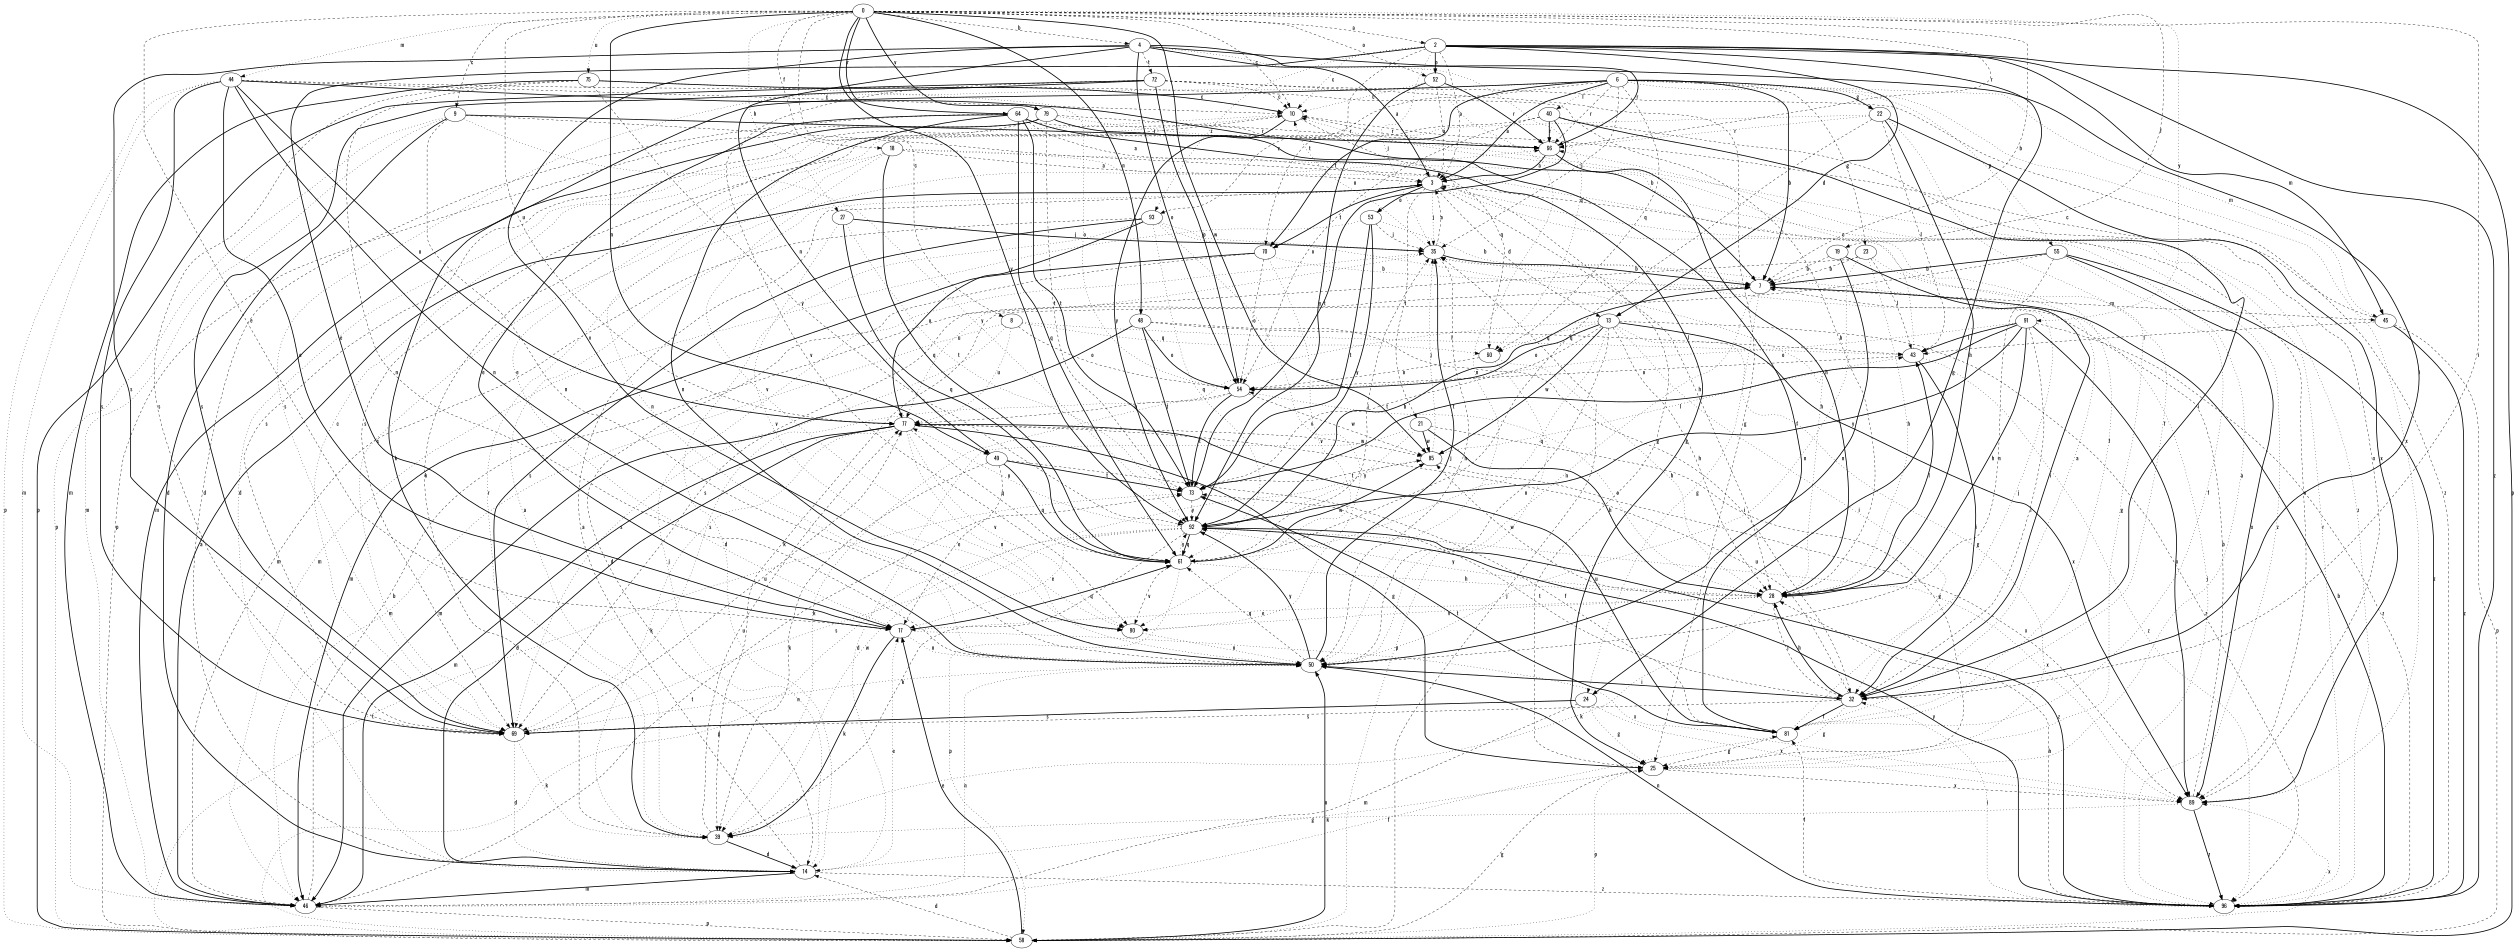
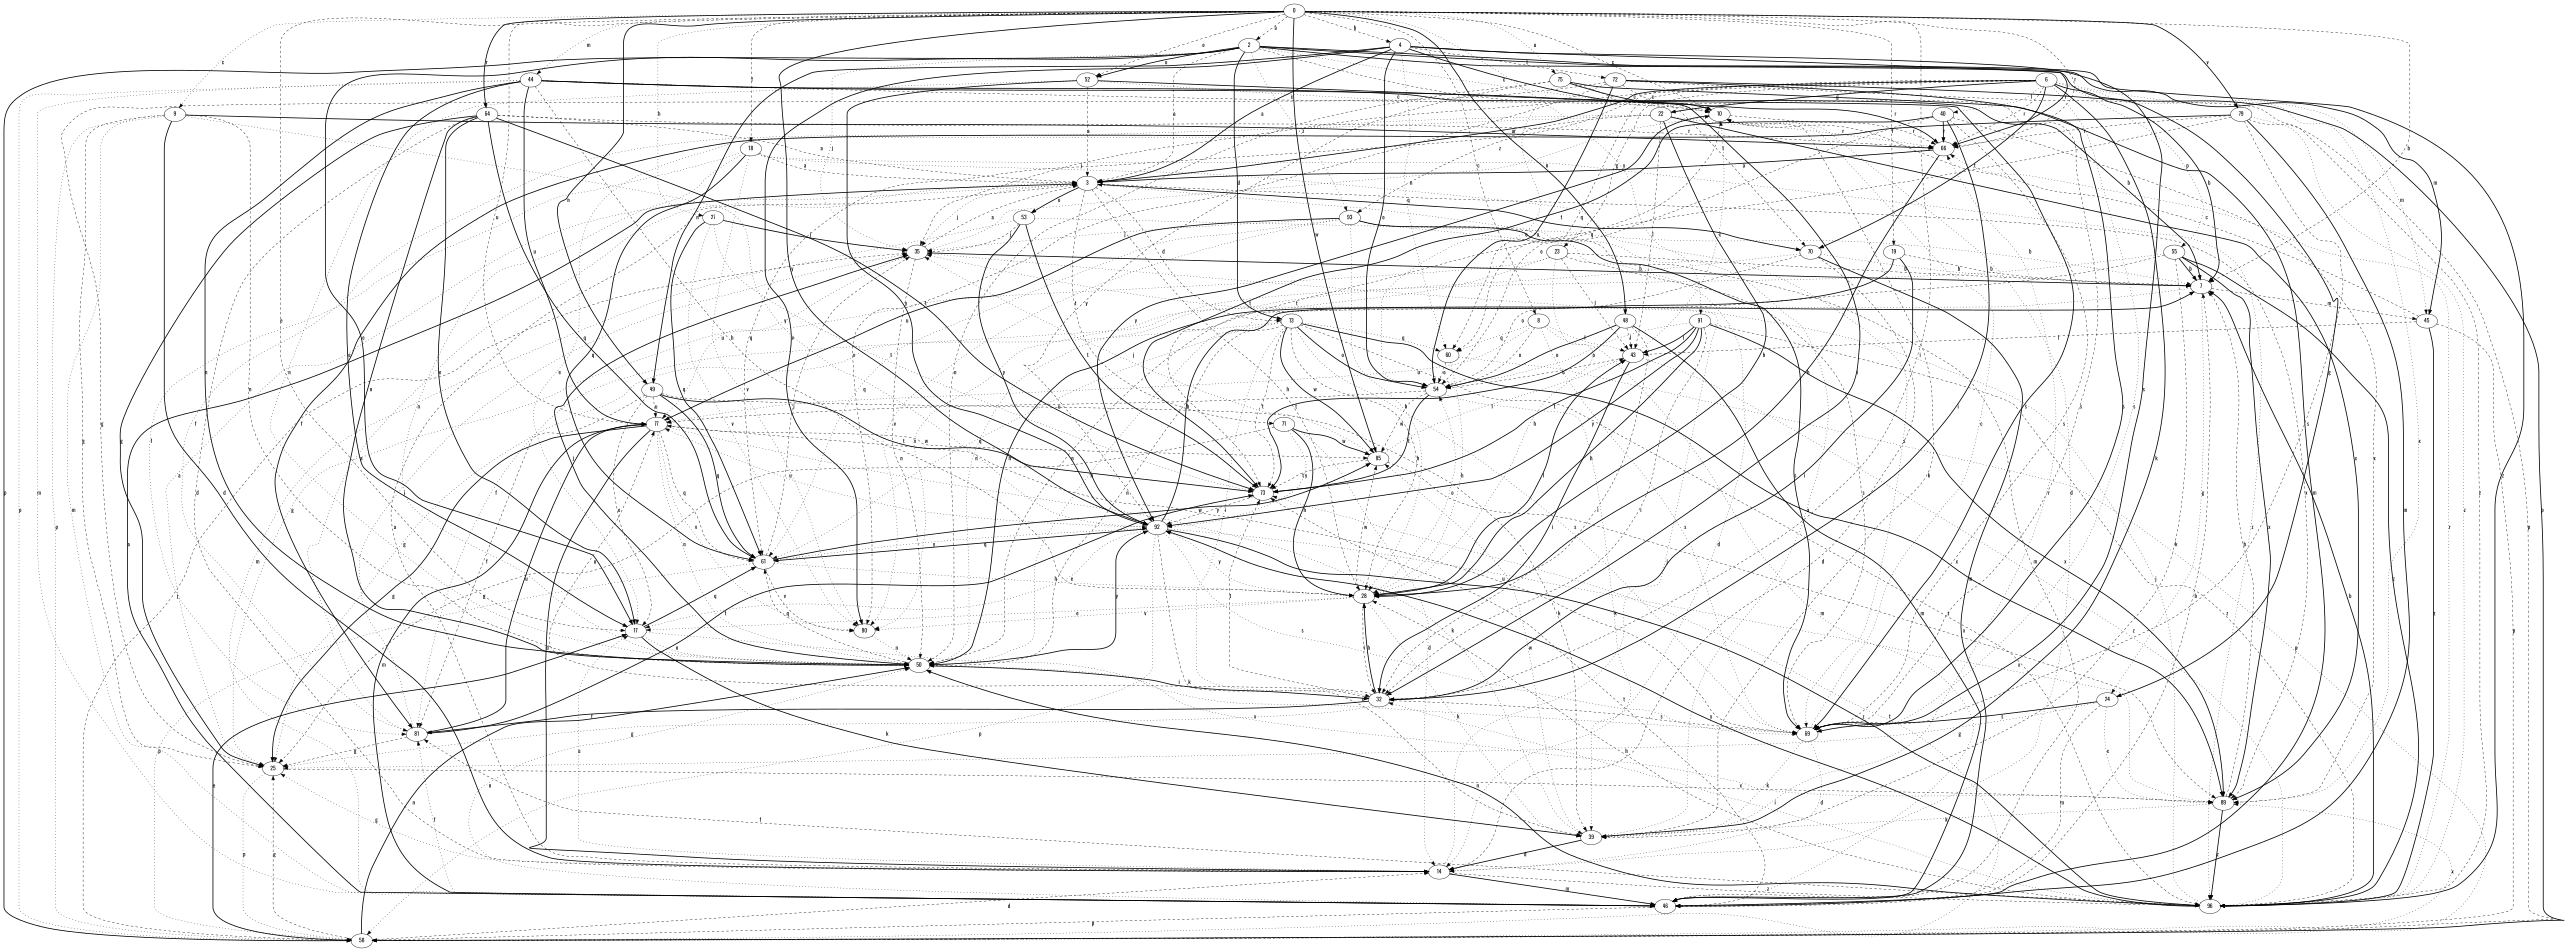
edge "0" -> "9": style dashed -> dotted
node "21": label "21" -> "71"
edge "39" -> "77": now "49" -> "77"
